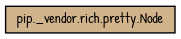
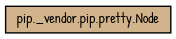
node "pip._vendor.rich.pretty.Node": label "pip._vendor.rich.pretty.Node" -> "pip._vendor.pip.pretty.Node"
